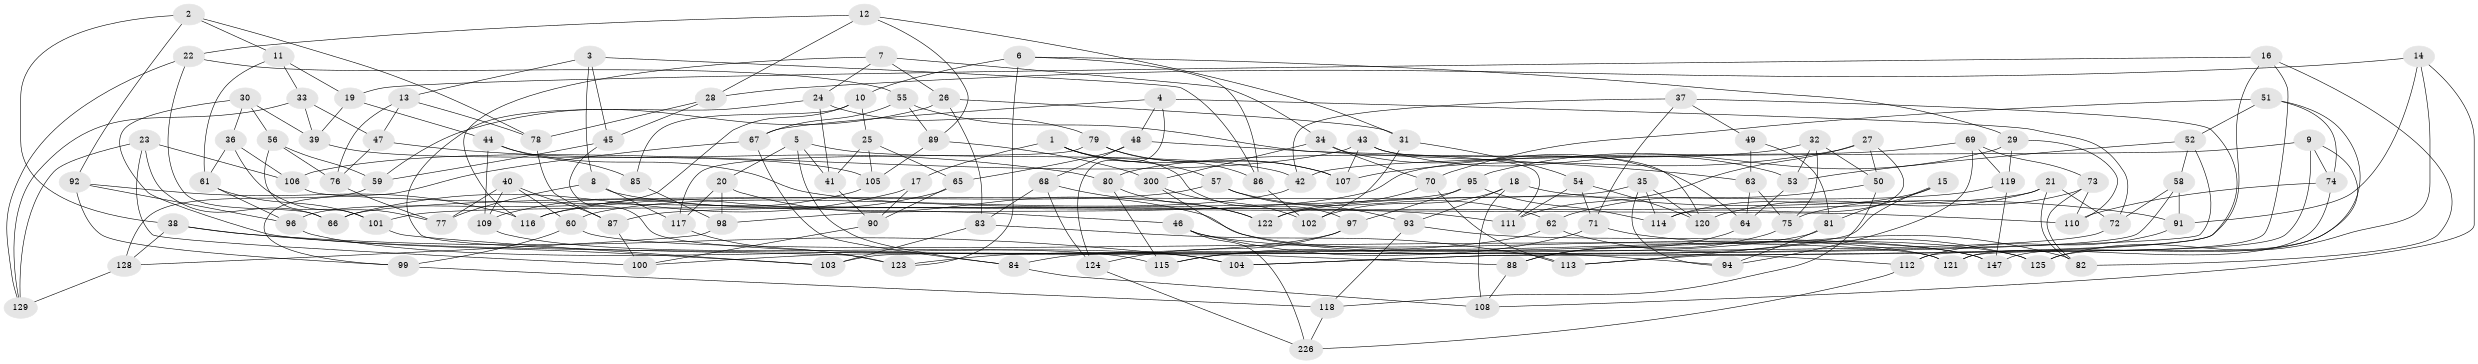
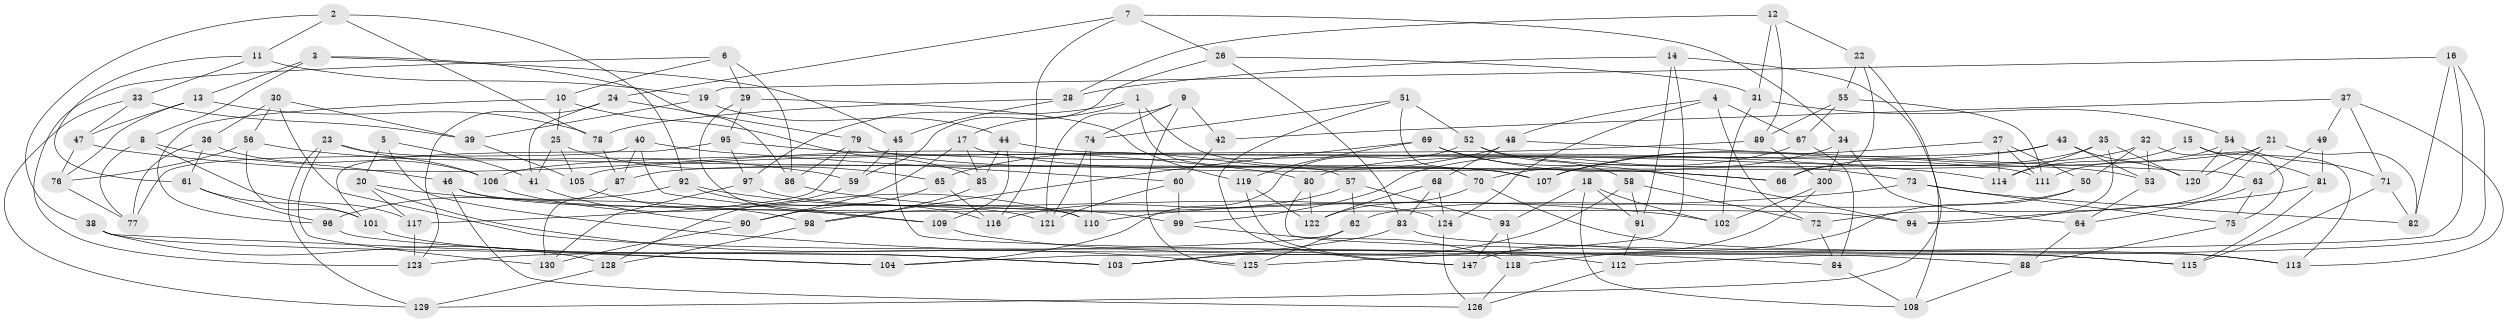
edge "5" -- "42": removed
edge "17" -- "85": added
node "100": label "100" -> "130"
node "226": label "226" -> "126"
